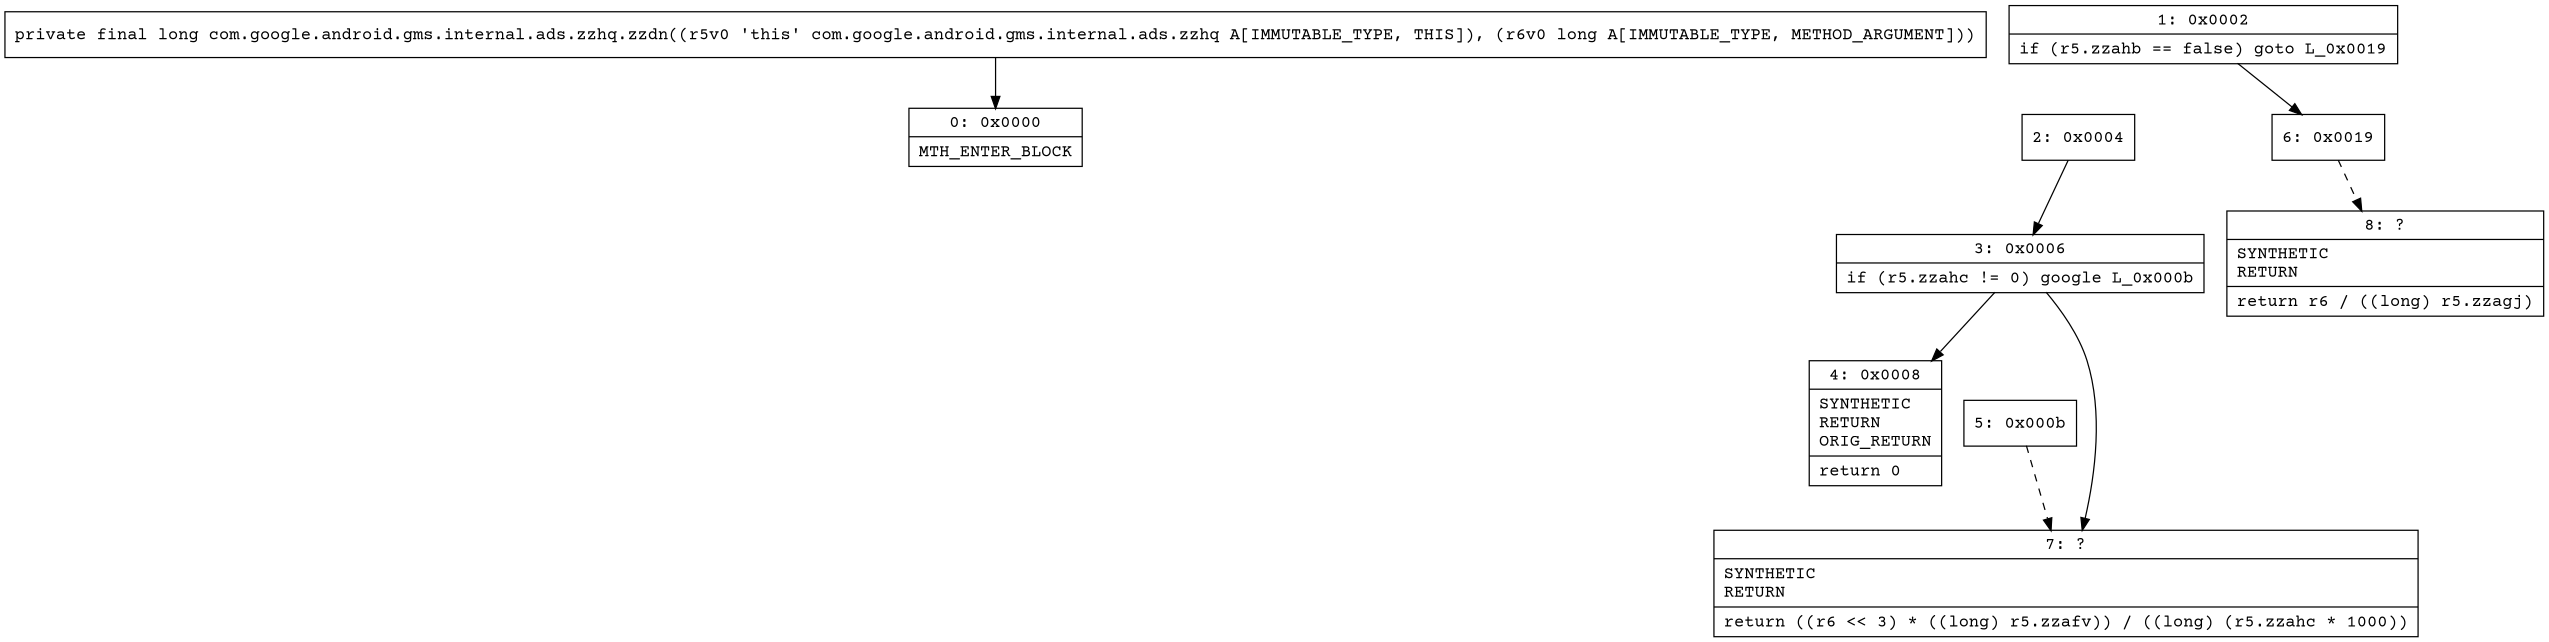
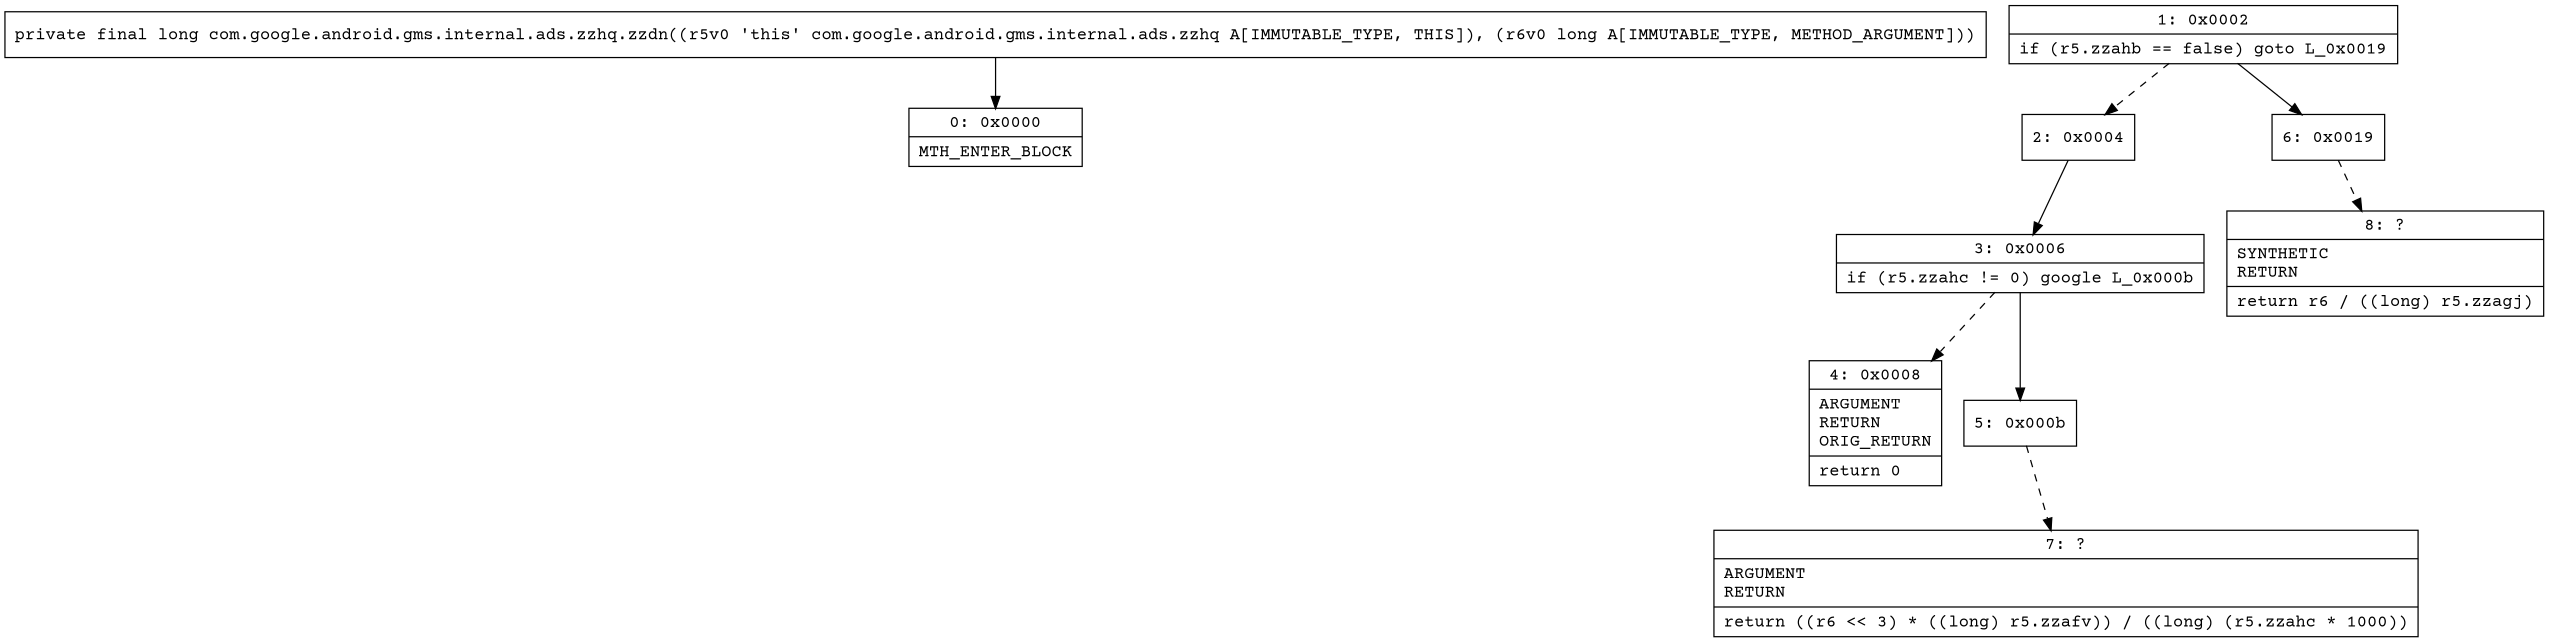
edge "1: 0x0002" -> "2: 0x0004": added
edge "3: 0x0006" -> "4: 0x0008": style solid -> dashed
edge "3: 0x0006" -> "7: ?": now "3: 0x0006" -> "5: 0x000b"
node "4: 0x0008": text "SYNTHETIC" -> "ARGUMENT"
node "7: ?": text "SYNTHETIC" -> "ARGUMENT"
